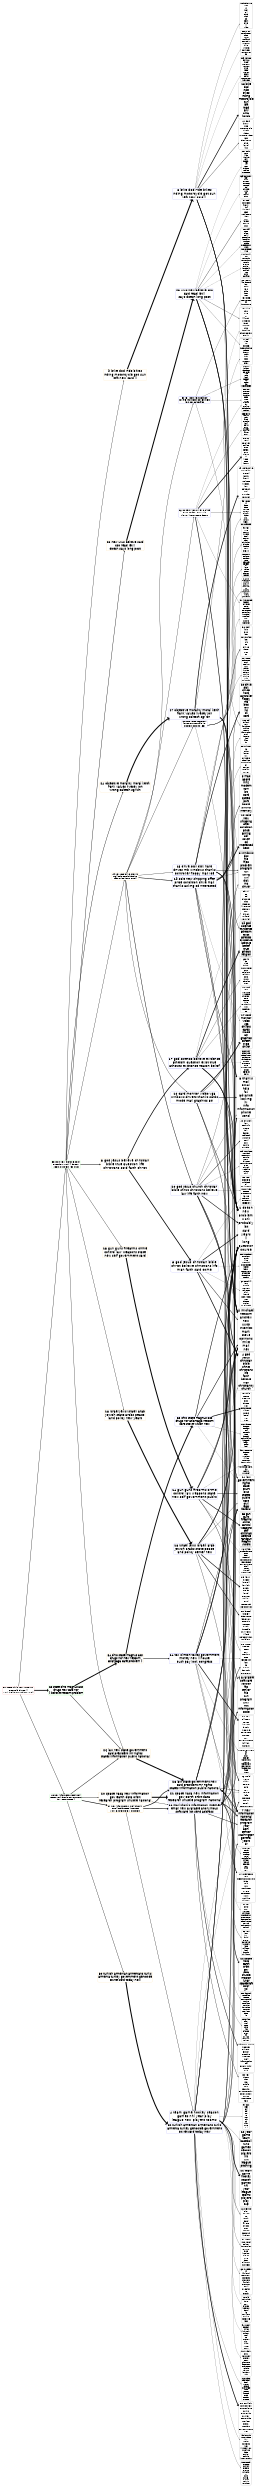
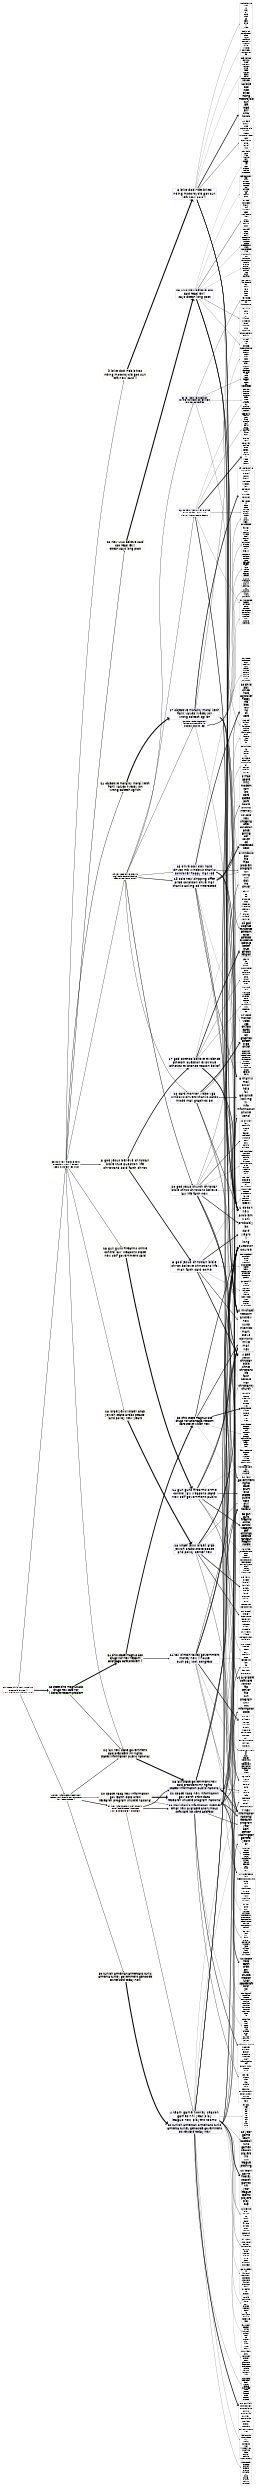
node "36 scsi mb bus ide controller isa bit pc drive data mac os": removed
